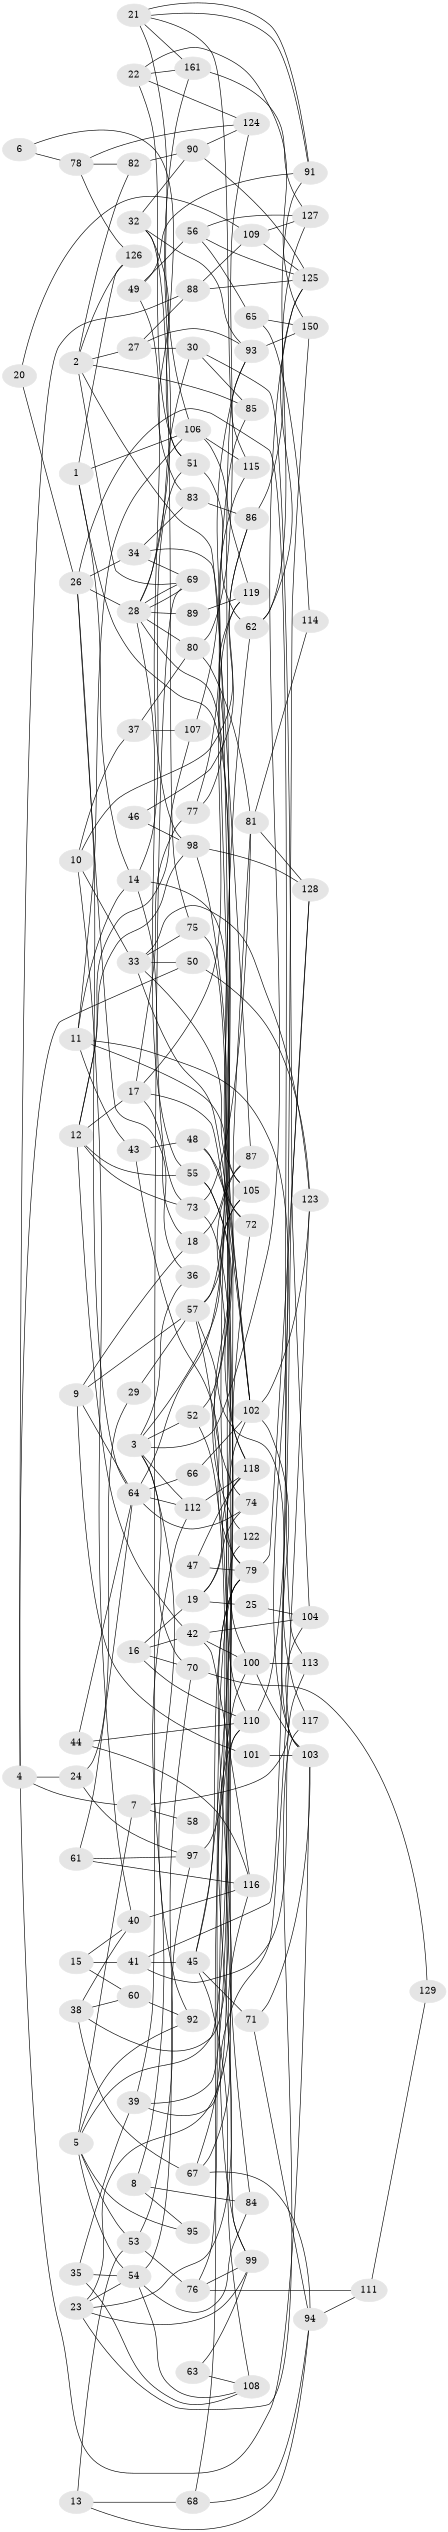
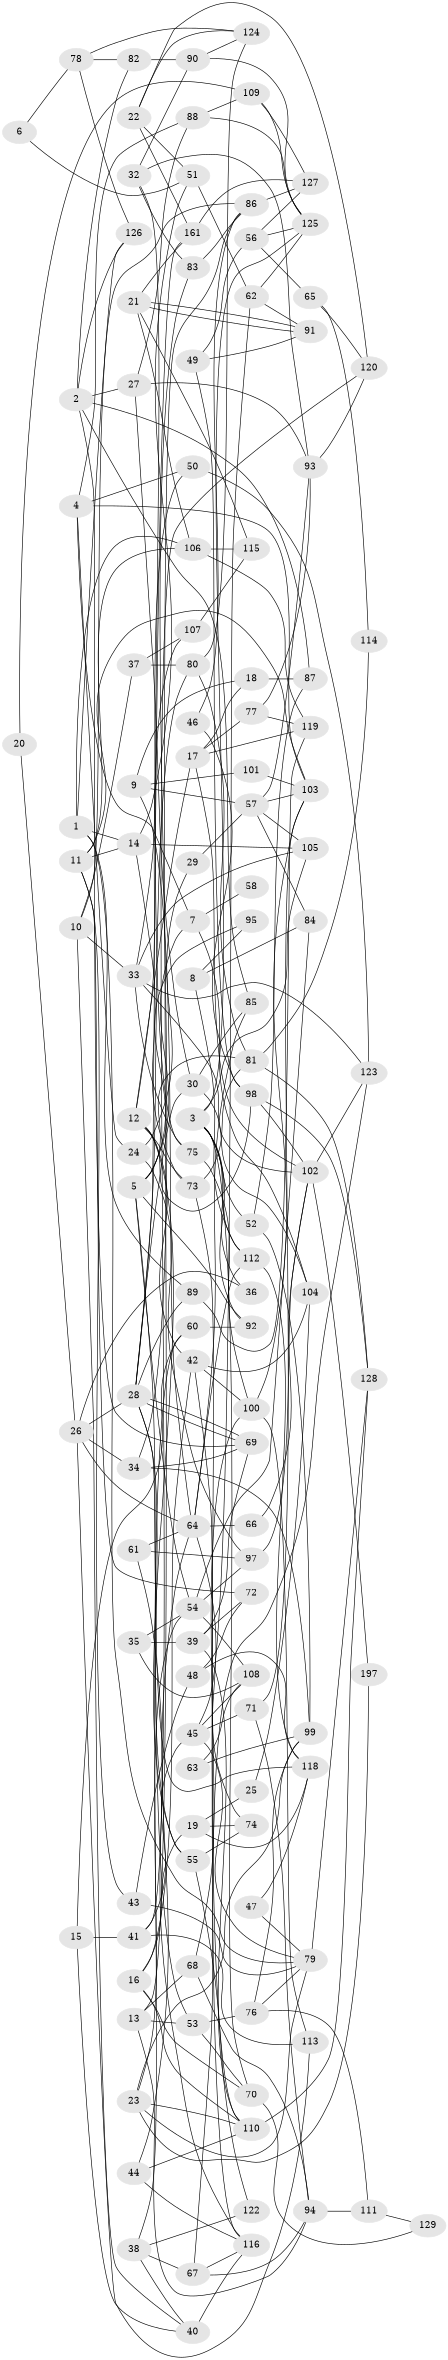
node "150": label "150" -> "120"
edge "1" -- "89": added
edge "86" -- "13": added
node "117": label "117" -> "197"
